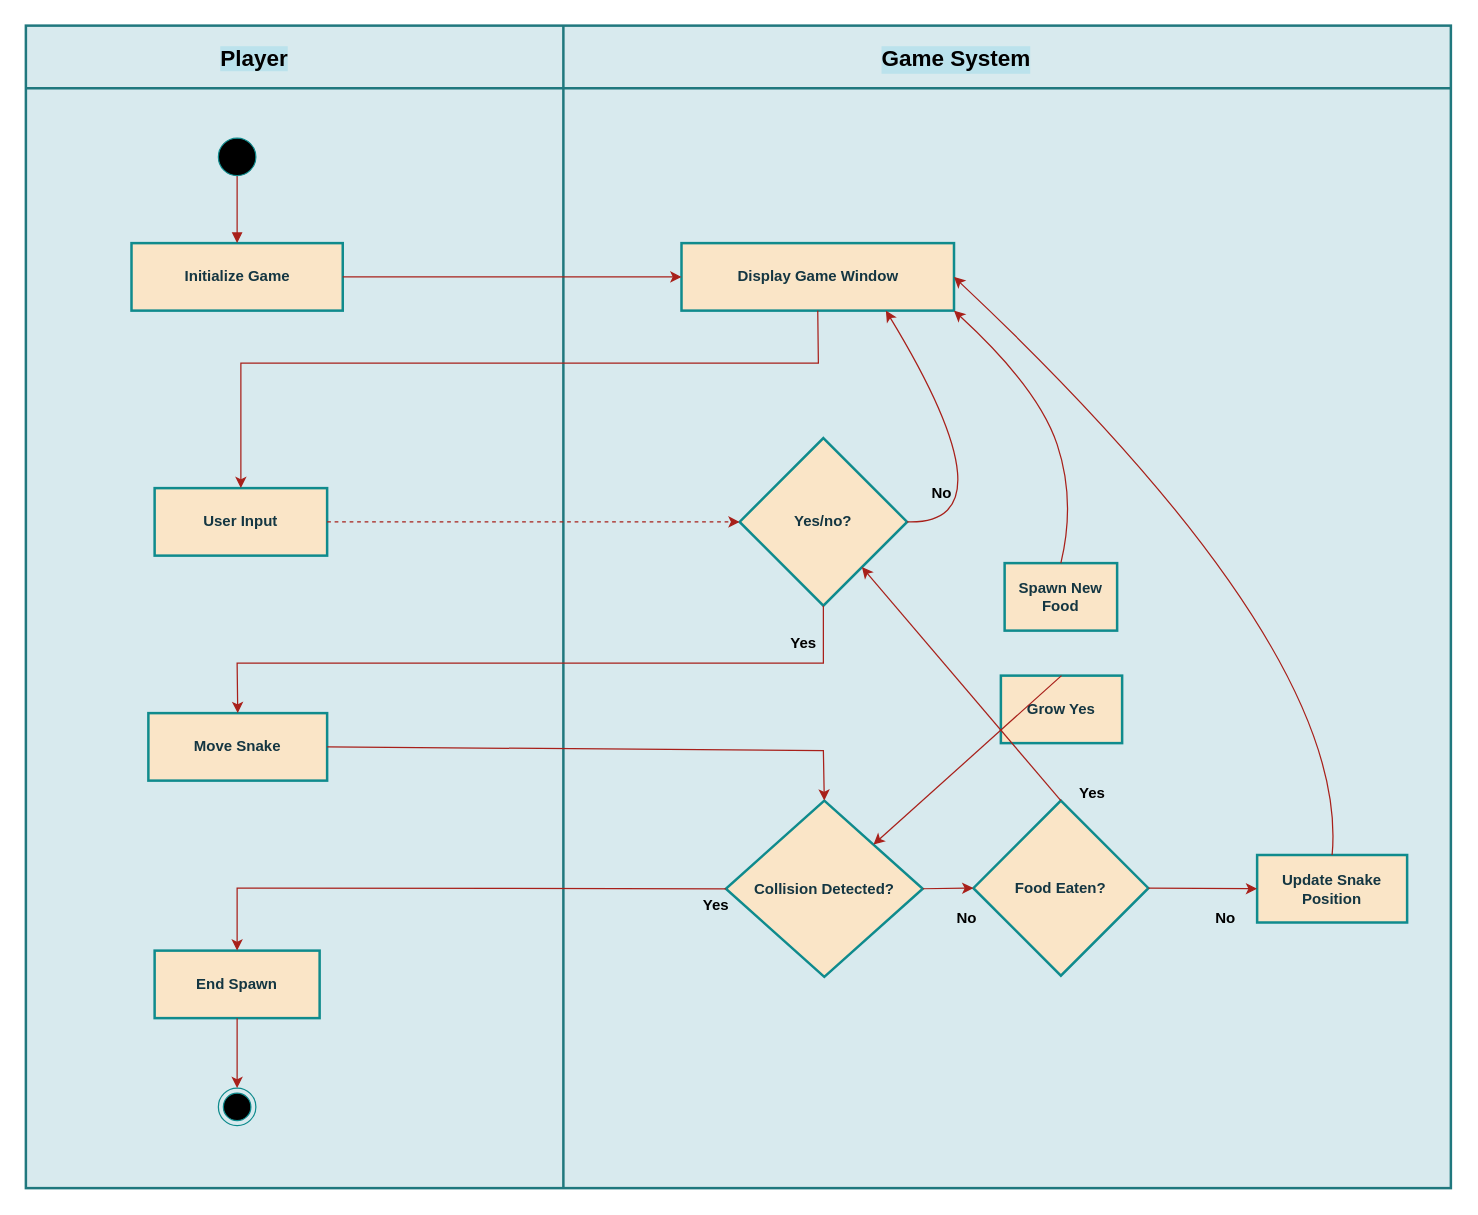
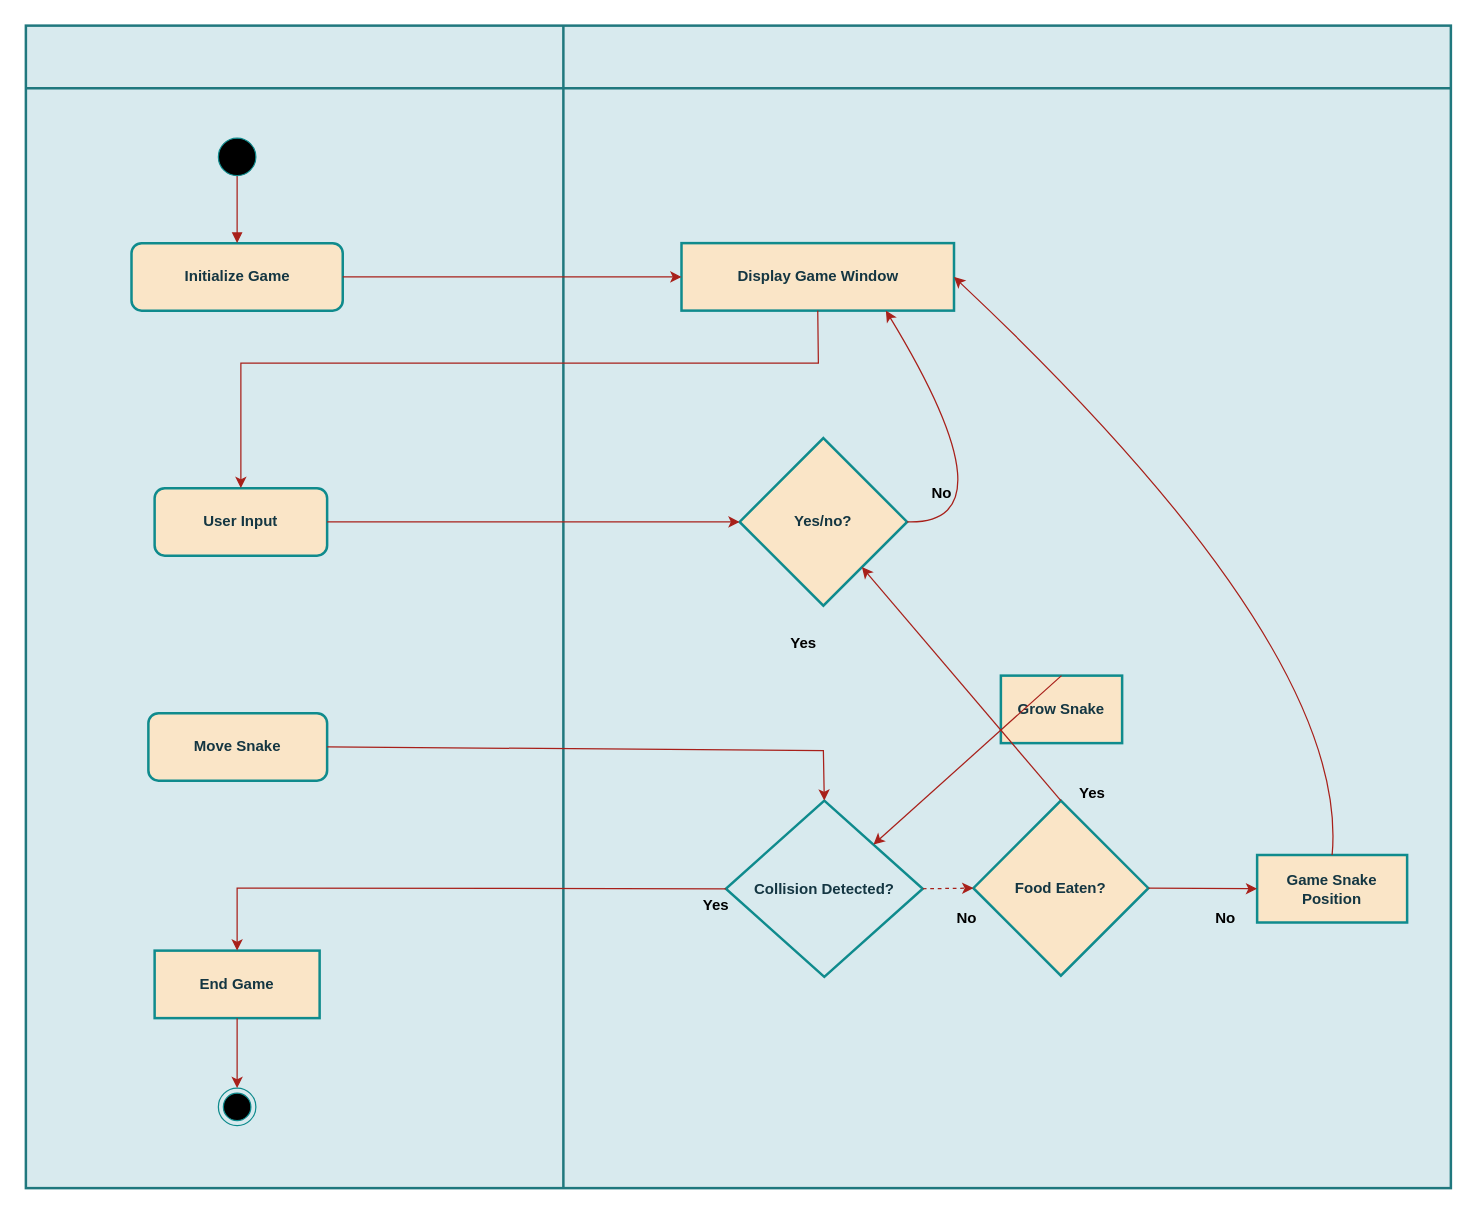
node "Player": removed
node "Game System": removed
node "Initialize Game": shape rectangle -> rounded rectangle
edge "Spawn New Food" -> "Display Game Window": removed
node "User Input": shape rectangle -> rounded rectangle
edge "User Input" -> "Yes/no?": style dashed -> solid
node "Spawn New Food": removed
edge "Yes/no?" -> "Move Snake": removed
node "Grow Yes": label "Grow Yes" -> "Grow Snake"
node "Move Snake": shape rectangle -> rounded rectangle
node "Collision Detected?": fillcolor #fae5c7 -> #d8eaee
edge "Collision Detected?" -> "Food Eaten?": style solid -> dashed
node "Update Snake Position": label "Update Snake Position" -> "Game Snake Position"
node "End Spawn": label "End Spawn" -> "End Game"
